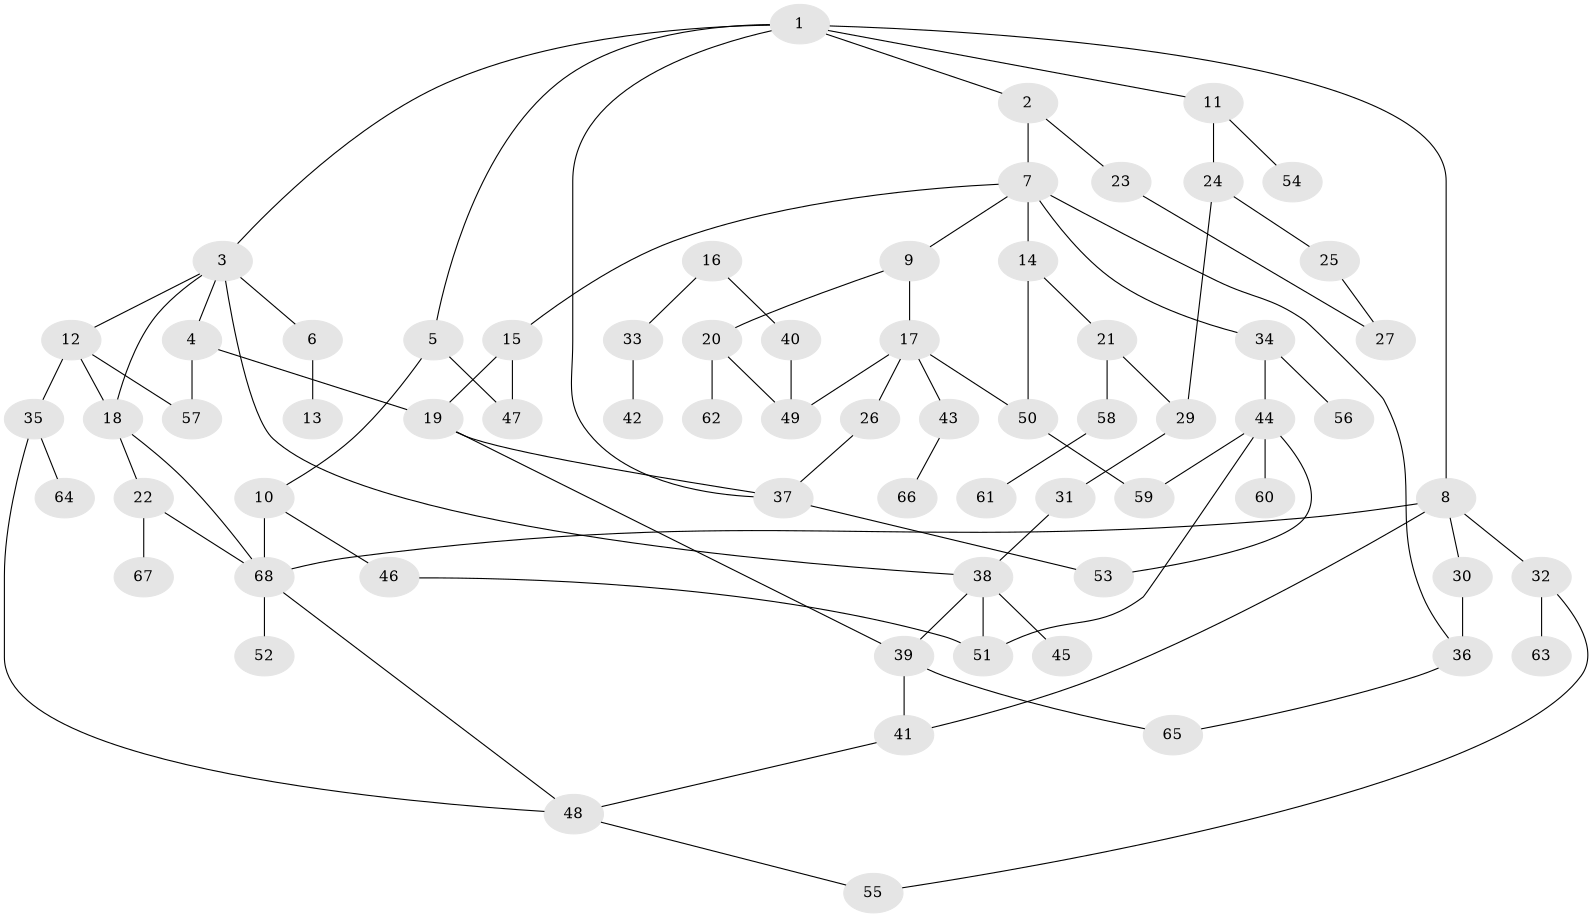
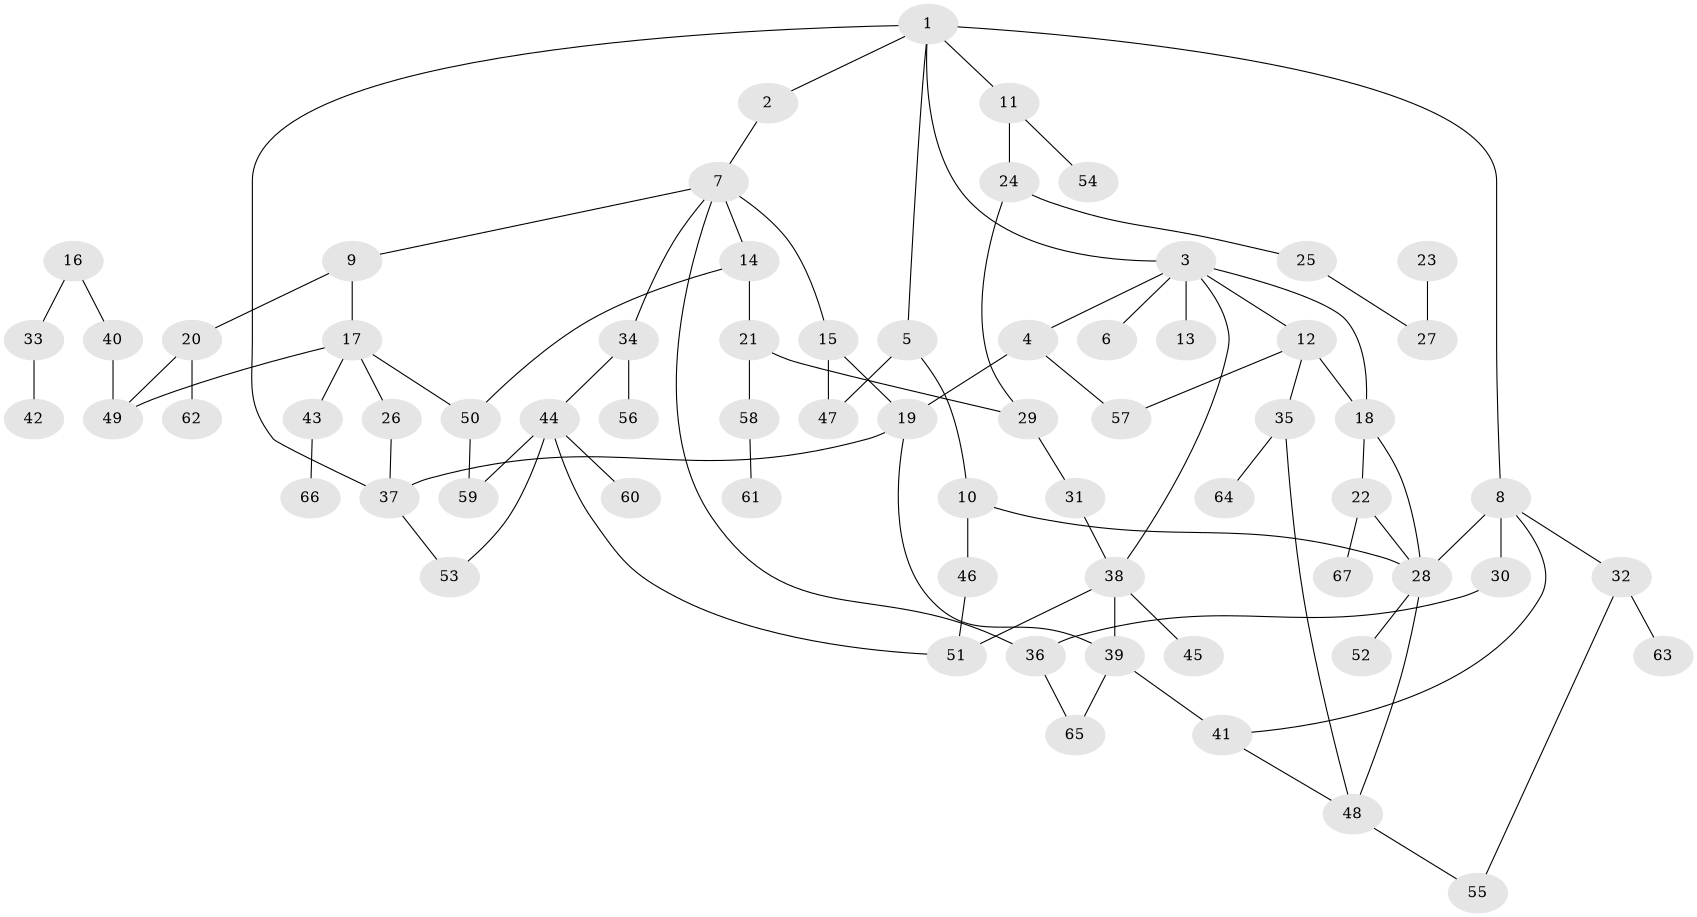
edge "2" -- "23": removed
edge "6" -- "13": now "3" -- "13"
node "68": label "68" -> "28"
